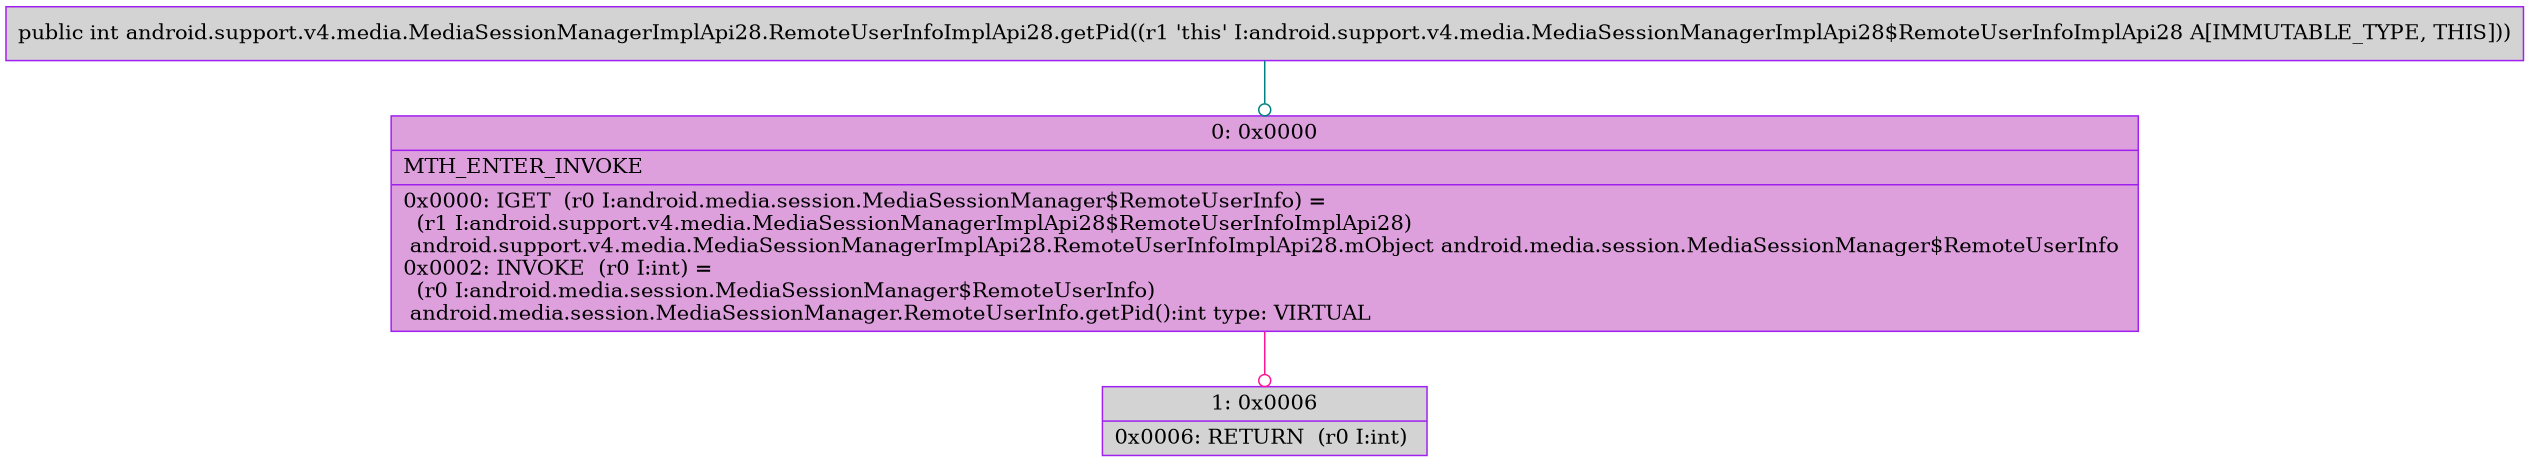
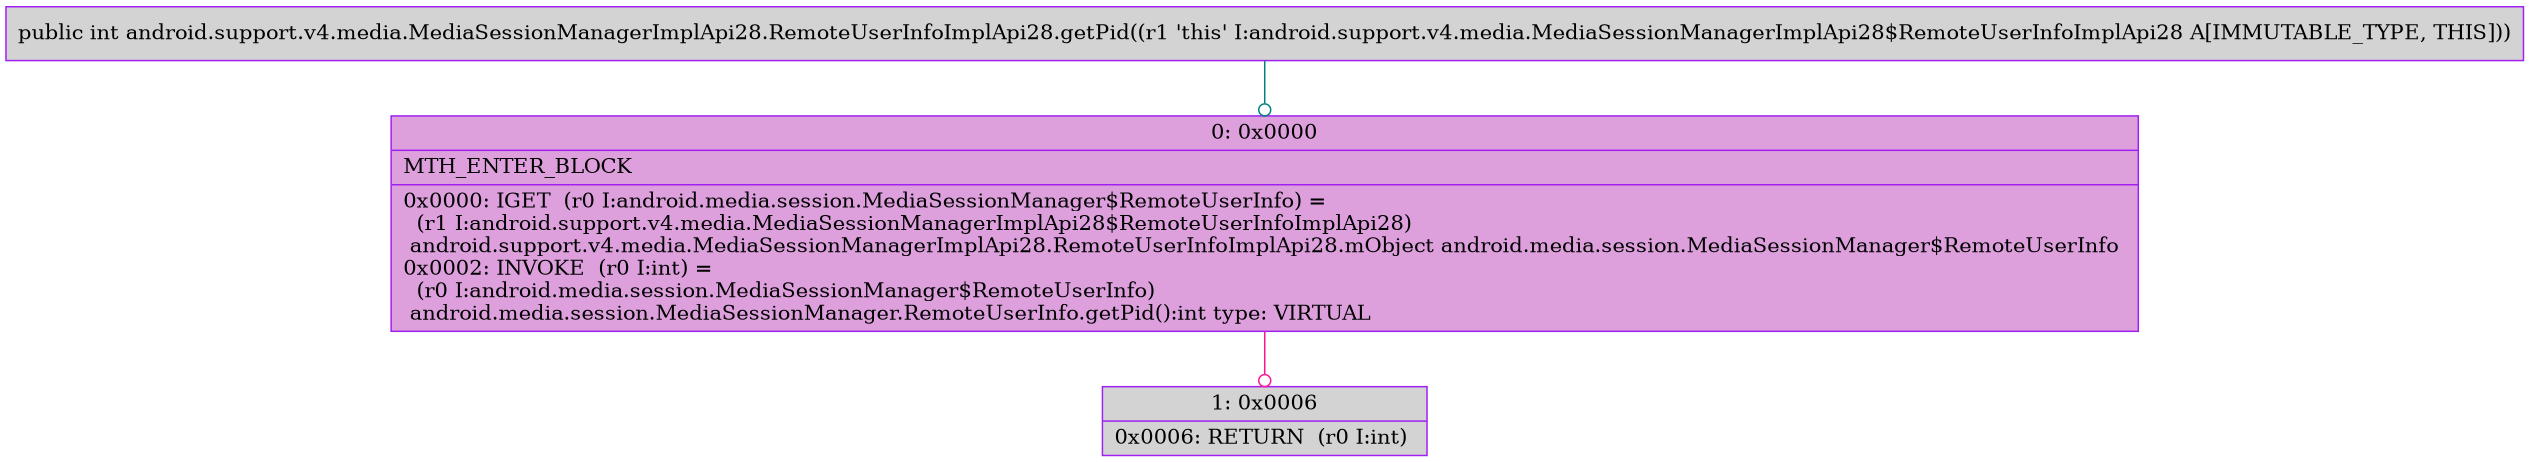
node "0: 0x0000": text "MTH_ENTER_INVOKE" -> "MTH_ENTER_BLOCK"
